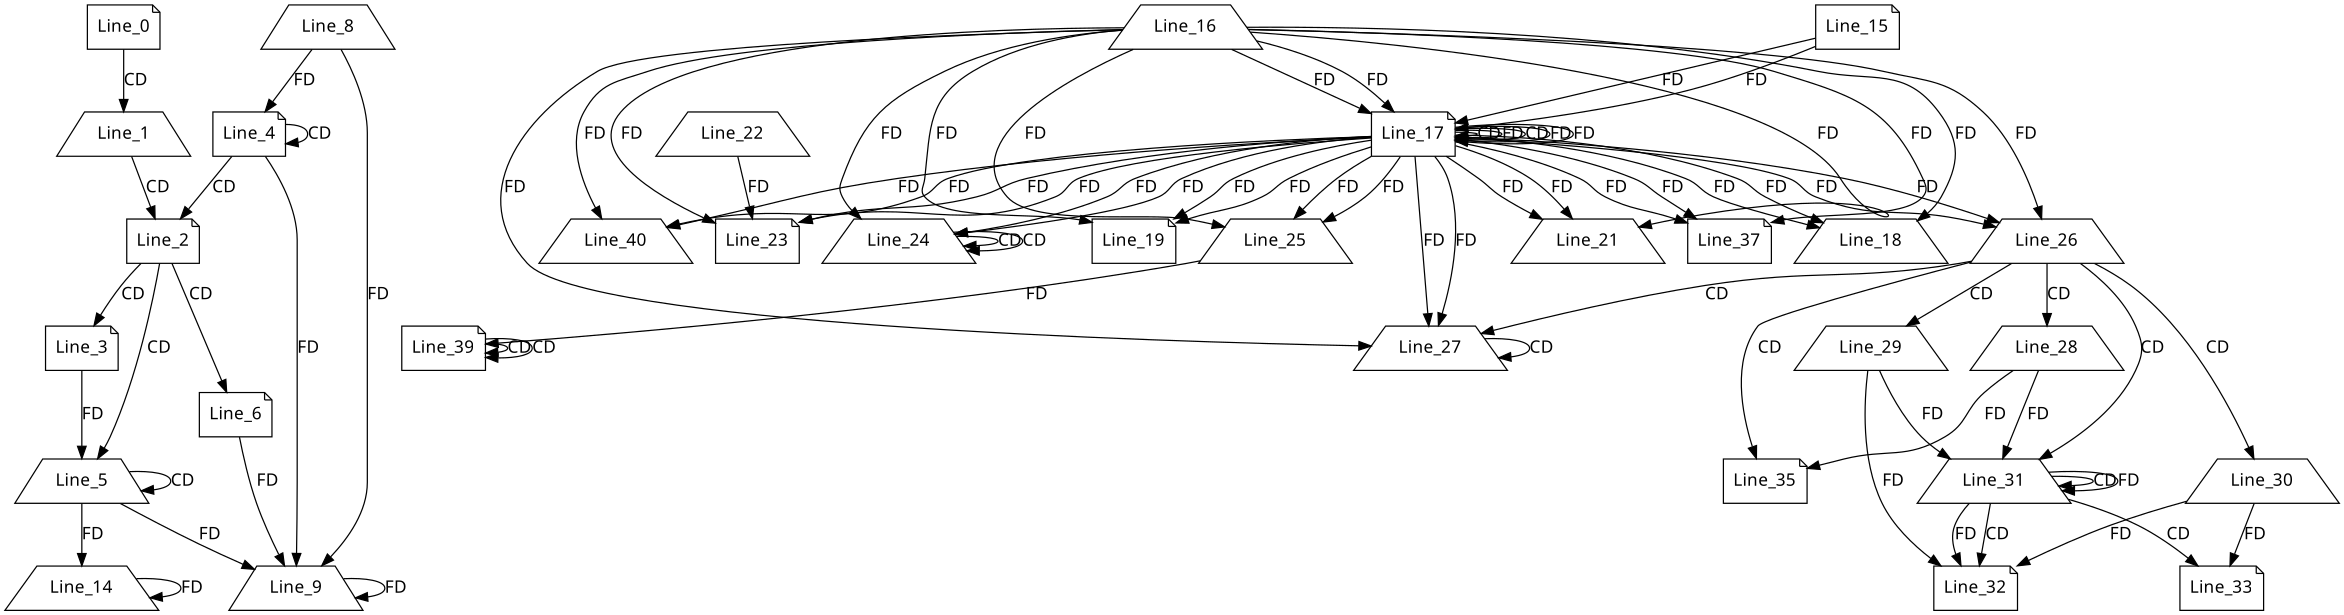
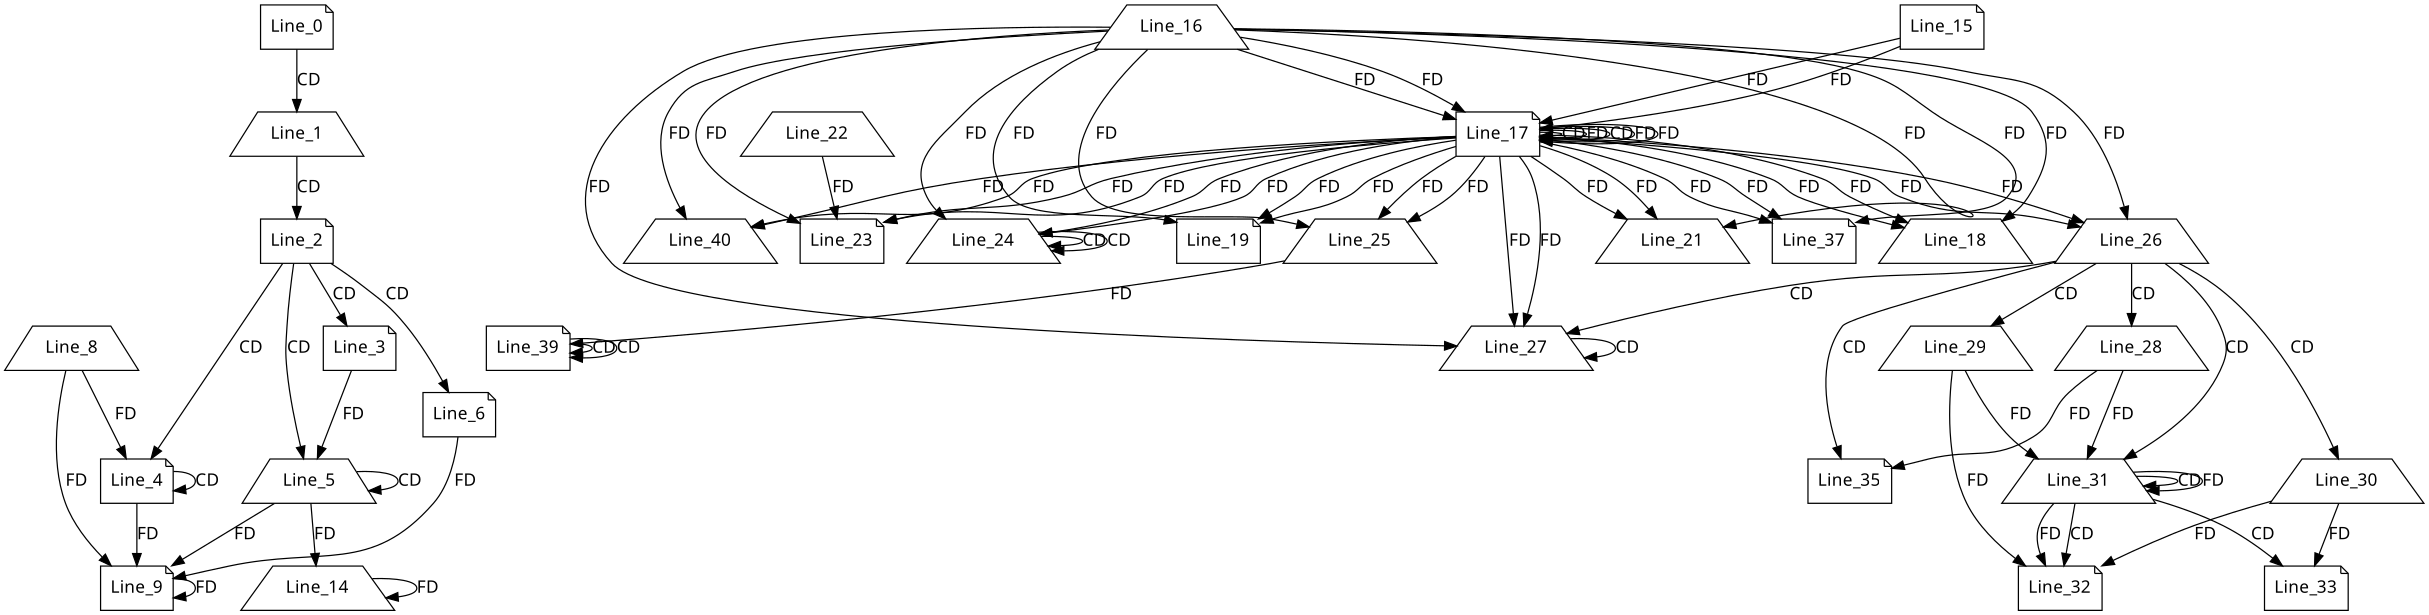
edge "Line_4" -> "Line_2": reversed
node "Line_9": shape trapezium -> note
